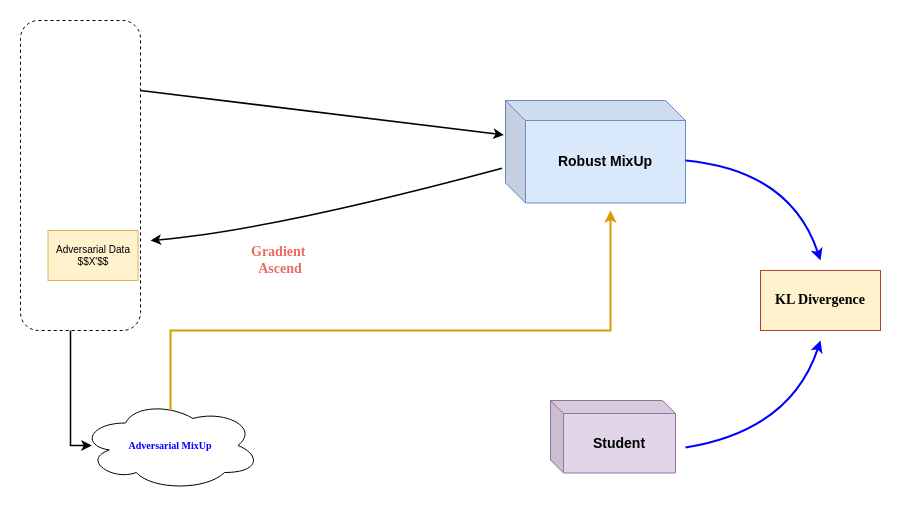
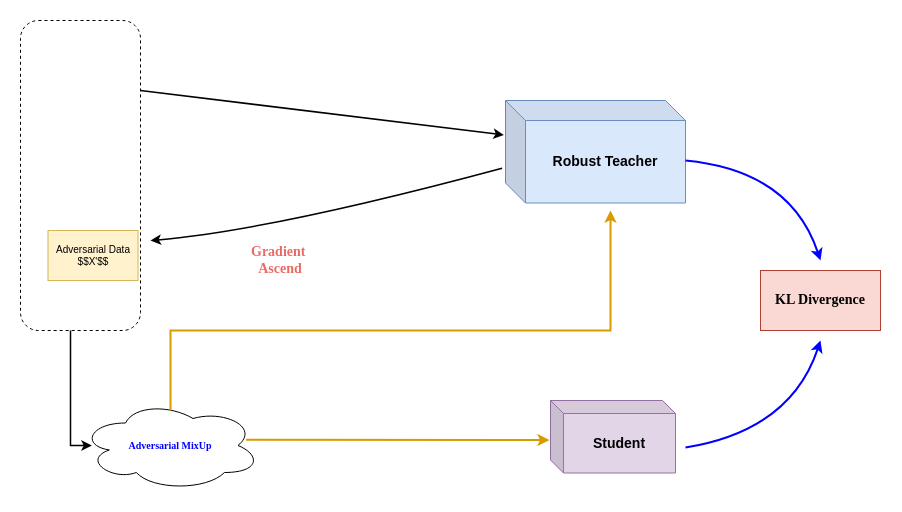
node "Robust MixUp": label "Robust MixUp" -> "Robust Teacher"
node "KL Divergence": fillcolor #fff2cc -> #fad9d5
edge "Adversarial MixUp" -> "Student": added
